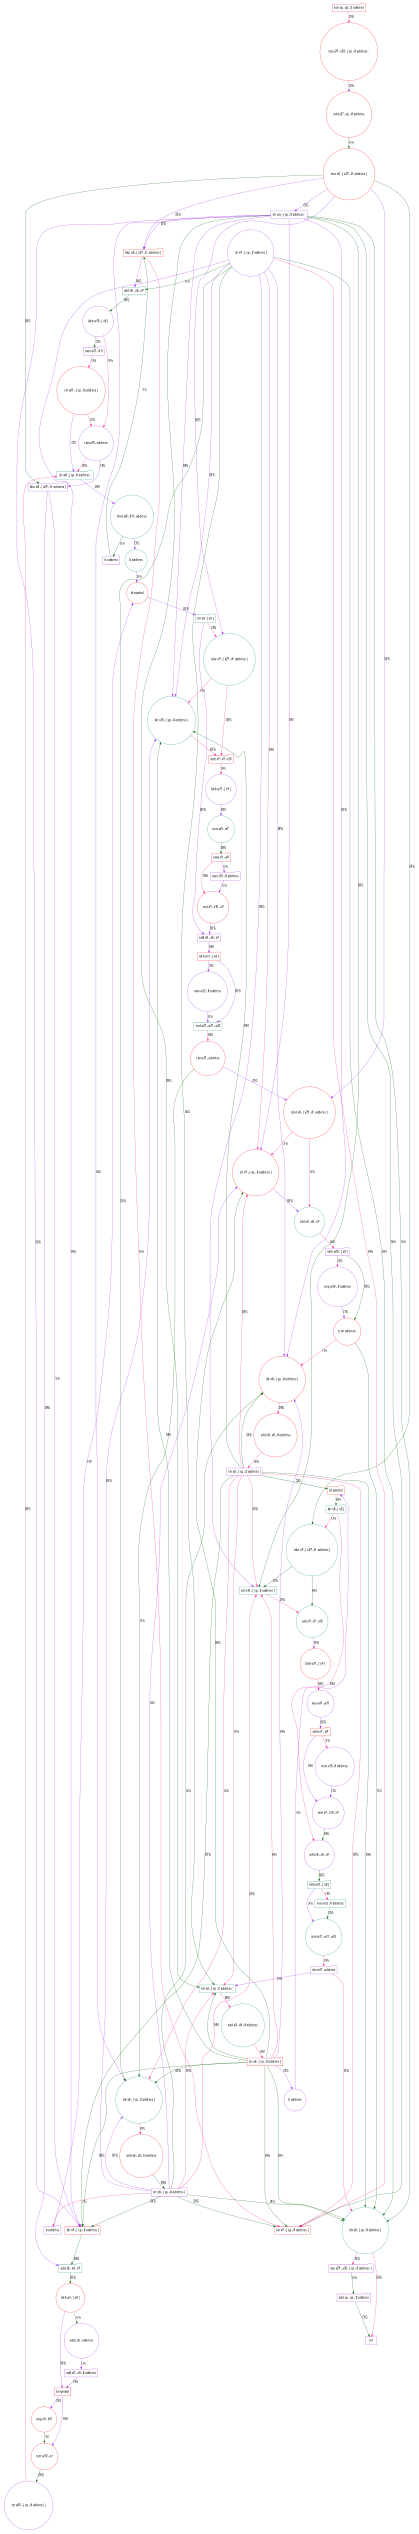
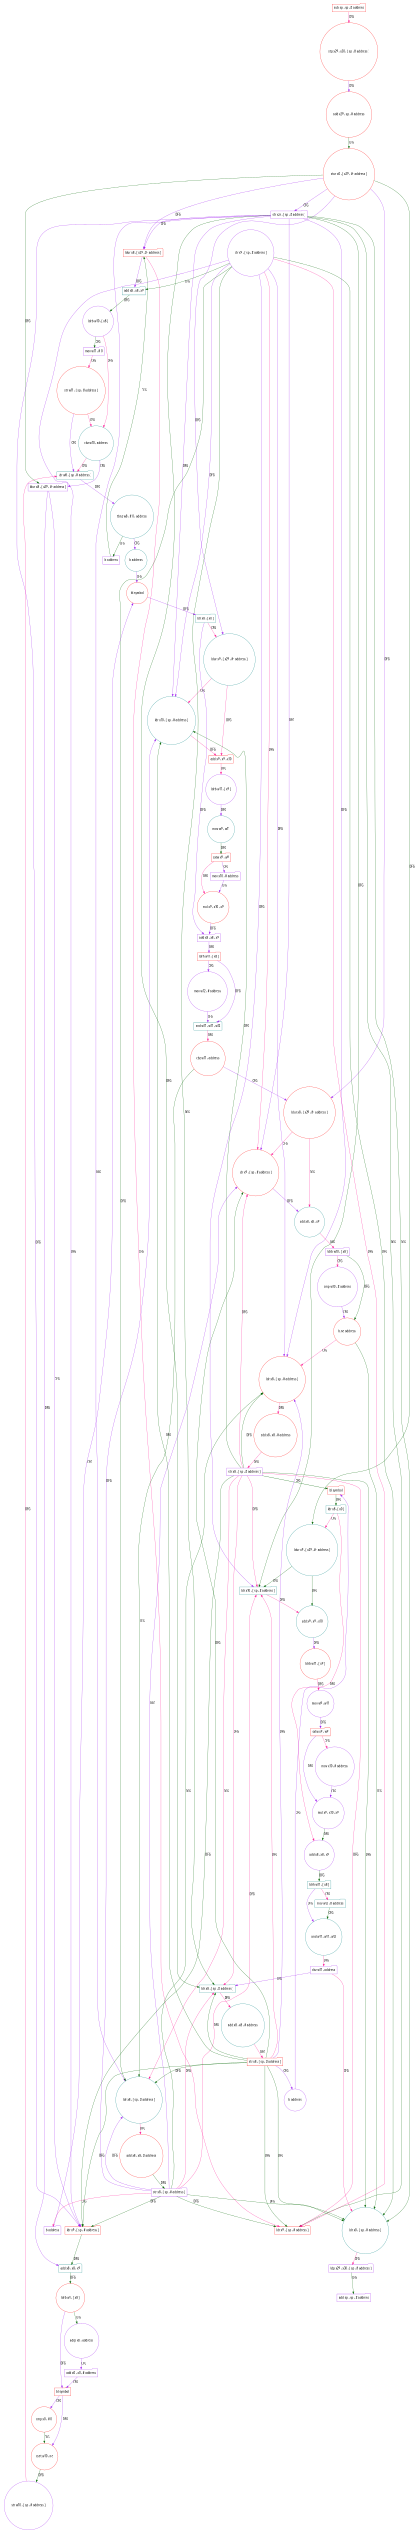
node "add x27 , sp , # address": label "add x27 , sp , # address" -> "add x29 , sp , # address"
node "cbz w10 , address": color purple -> teal
node "ret": removed
